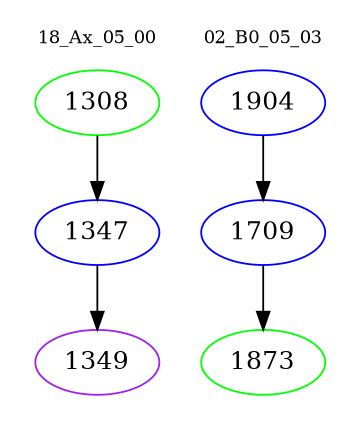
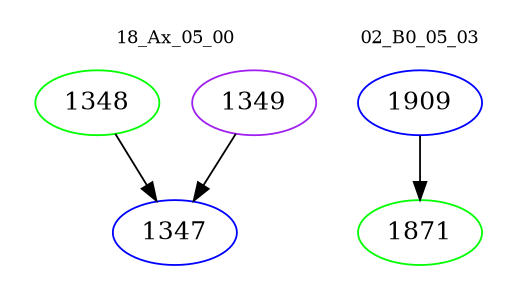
node "1308": label "1308" -> "1348"
node "1904": removed
node "1709": label "1709" -> "1909"
edge "1347" -> "1349": reversed
node "1873": label "1873" -> "1871"
